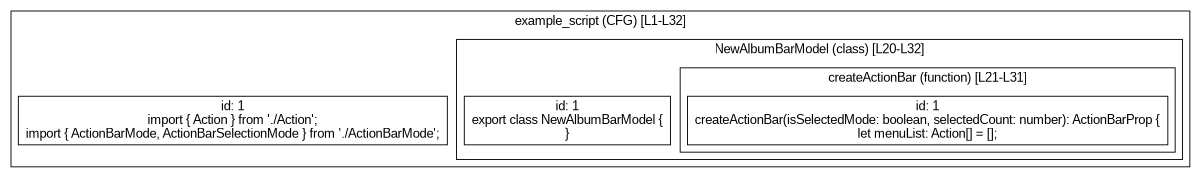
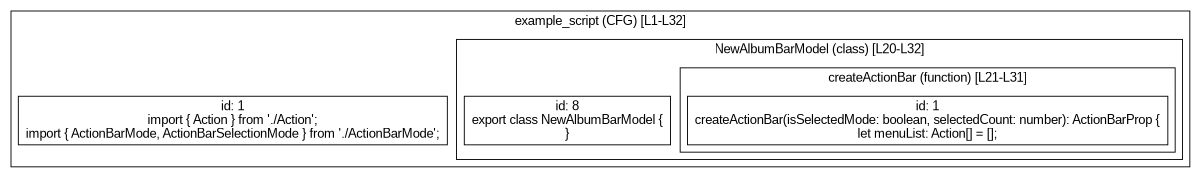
node "id: 1 export class NewAlbumBarModel { }": label "id: 1 export class NewAlbumBarModel { }" -> "id: 8 export class NewAlbumBarModel { }"
